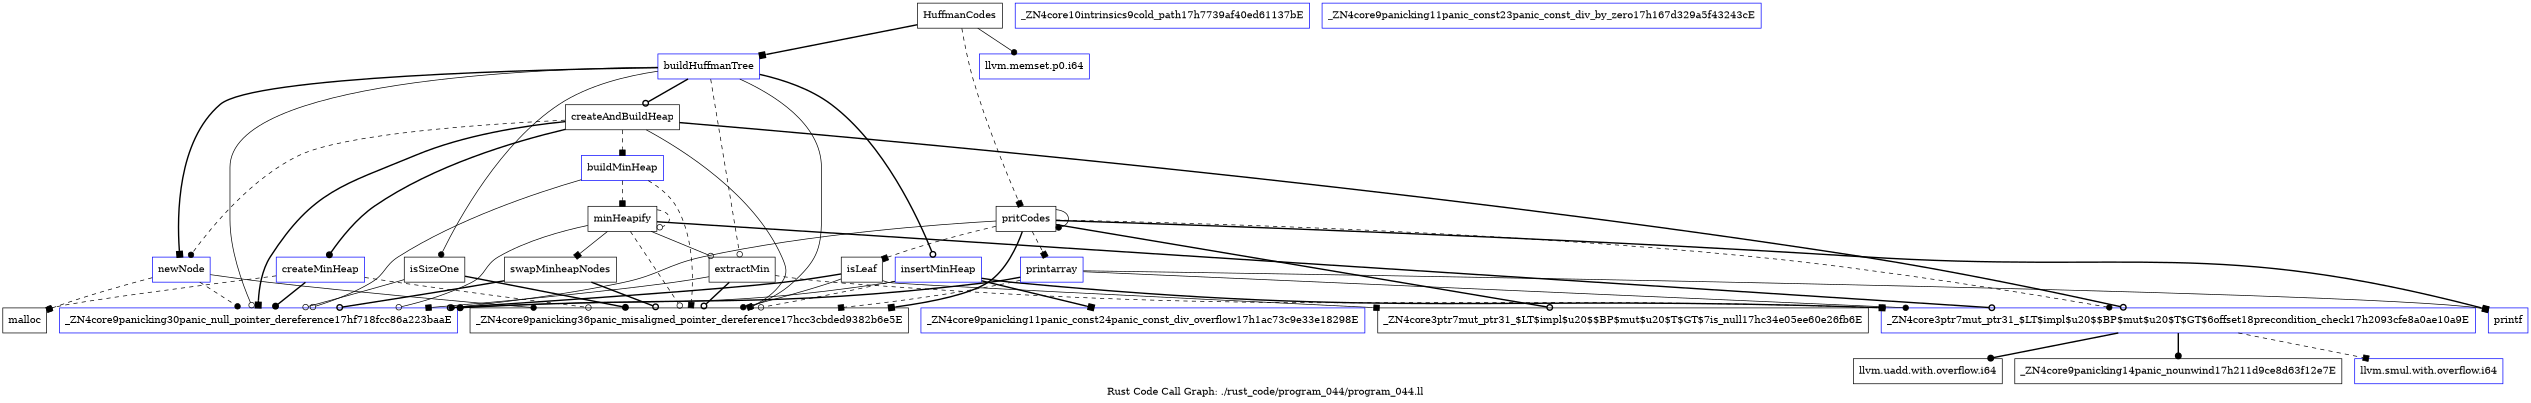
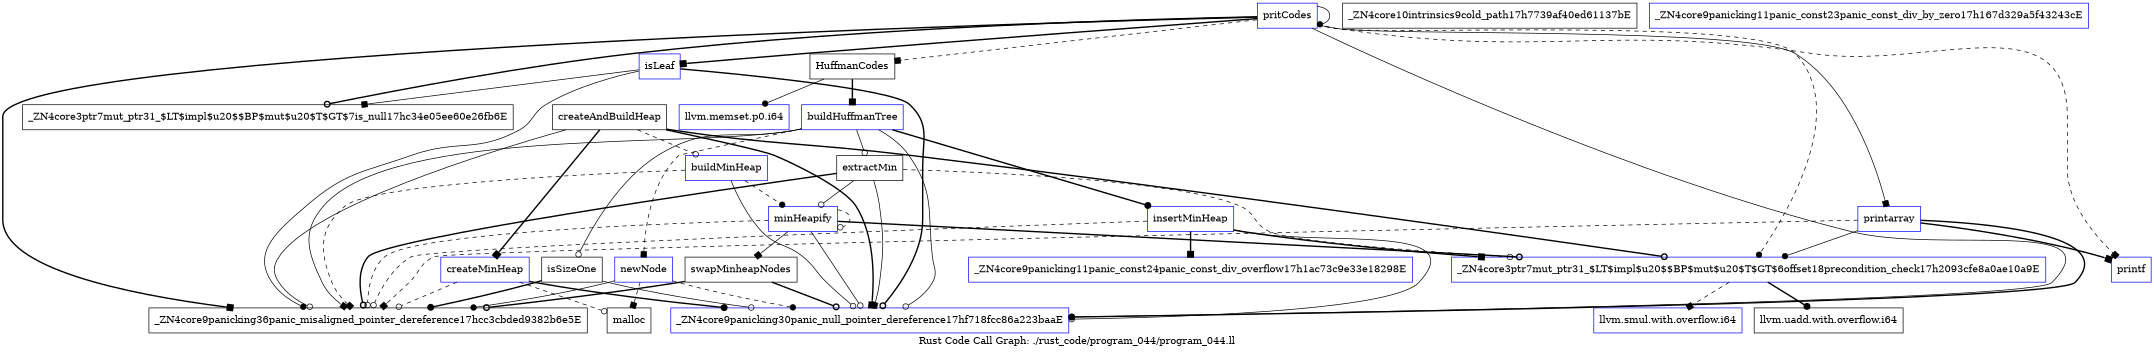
node "_ZN4core10intrinsics9cold_path17h7739af40ed61137bE": color blue -> black
edge "buildHuffmanTree" -> "newNode": style bold -> dashed
edge "buildHuffmanTree" -> "createAndBuildHeap": removed
edge "HuffmanCodes" -> "pritCodes": reversed
edge "buildHuffmanTree" -> "isSizeOne": arrowhead dot -> odot
edge "createAndBuildHeap" -> "buildMinHeap": arrowhead box -> odot
edge "createAndBuildHeap" -> "newNode": removed
edge "buildHuffmanTree" -> "insertMinHeap": arrowhead odot -> dot
edge "buildHuffmanTree" -> "extractMin": style dashed -> solid
edge "createAndBuildHeap" -> "createMinHeap": arrowhead dot -> box
edge "buildMinHeap" -> "minHeapify": arrowhead box -> dot
node "minHeapify": color black -> blue
node "pritCodes": color black -> blue
edge "pritCodes" -> "isLeaf": style dashed -> bold
edge "pritCodes" -> "printarray": style dashed -> solid
edge "minHeapify" -> "extractMin": reversed
edge "pritCodes" -> "printf": style bold -> dashed
node "isLeaf": color black -> blue
edge "printarray" -> "printf": style solid -> bold
node "_ZN4core9panicking14panic_nounwind17h211d9ce8d63f12e7E": removed
